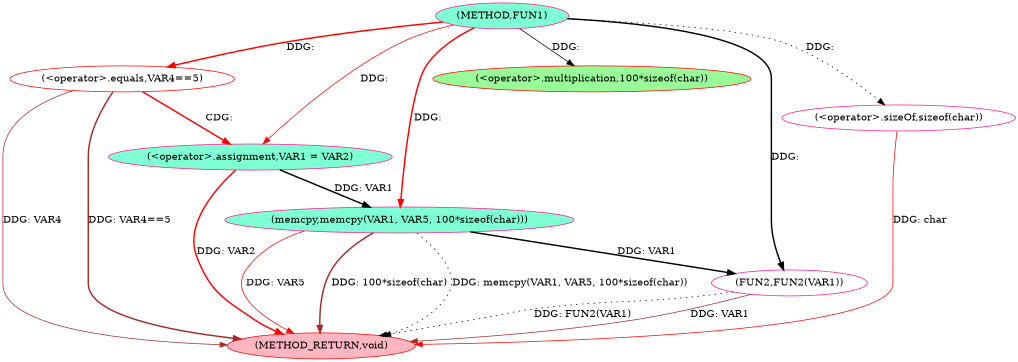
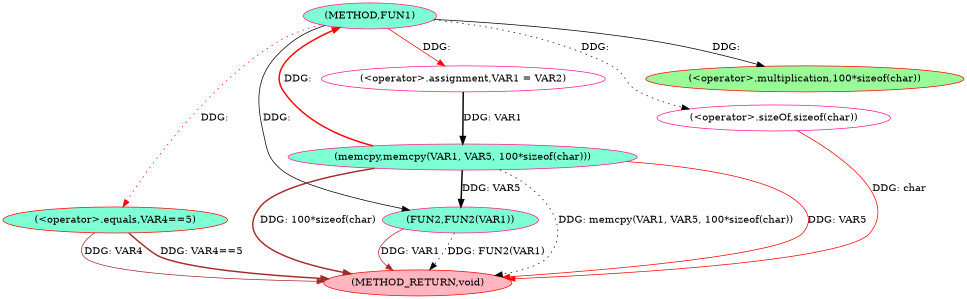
edge "(METHOD,FUN1)" -> "(<operator>.equals,VAR4==5)": style bold -> dotted
edge "(METHOD,FUN1)" -> "(FUN2,FUN2(VAR1))": style bold -> solid
node "(<operator>.equals,VAR4==5)": fillcolor white -> aquamarine
edge "(METHOD,FUN1)" -> "(memcpy,memcpy(VAR1, VAR5, 100*sizeof(char)))": reversed
edge "(<operator>.equals,VAR4==5)" -> "(<operator>.assignment,VAR1 = VAR2)": removed, label "CDG:"
node "(<operator>.assignment,VAR1 = VAR2)": fillcolor aquamarine -> white
edge "(memcpy,memcpy(VAR1, VAR5, 100*sizeof(char)))" -> "(FUN2,FUN2(VAR1))": label "DDG: VAR1" -> "DDG: VAR5"
edge "(<operator>.assignment,VAR1 = VAR2)" -> "(METHOD_RETURN,void)": removed, label "DDG: VAR2"
node "(FUN2,FUN2(VAR1))": fillcolor white -> aquamarine
